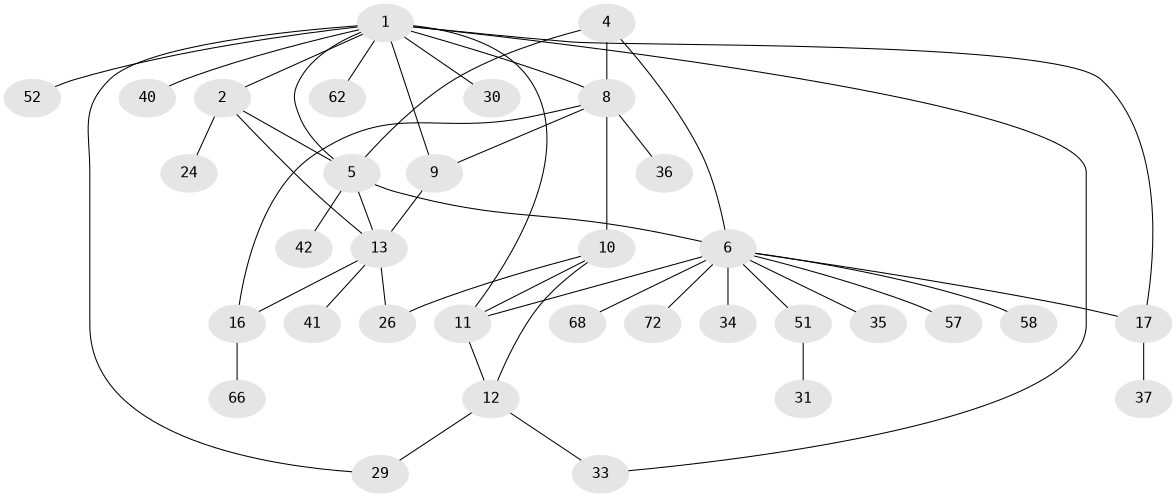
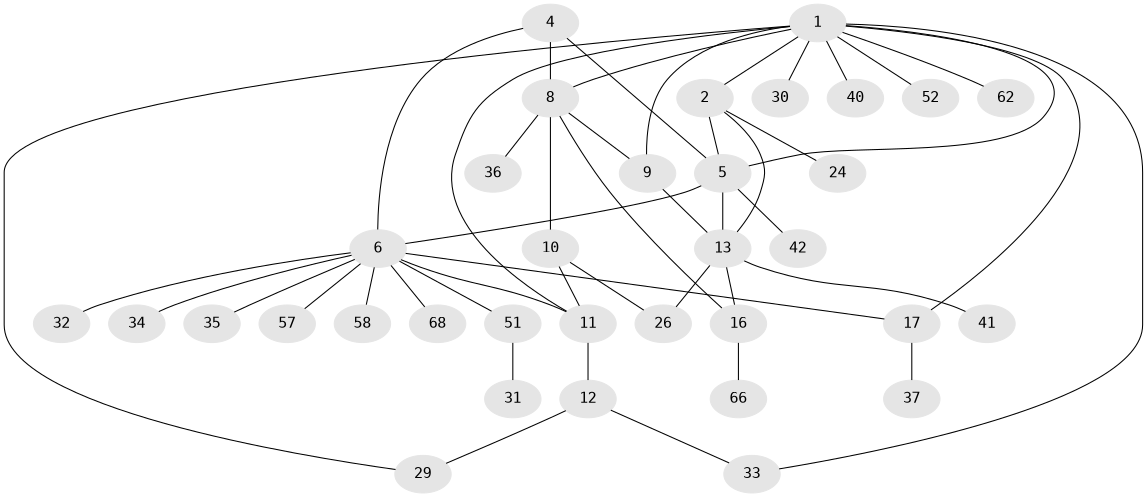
edge "10" -- "12": removed
node "72": label "72" -> "32"
